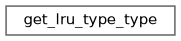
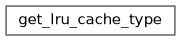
node "get_lru_type_type": label "get_lru_type_type" -> "get_lru_cache_type"
